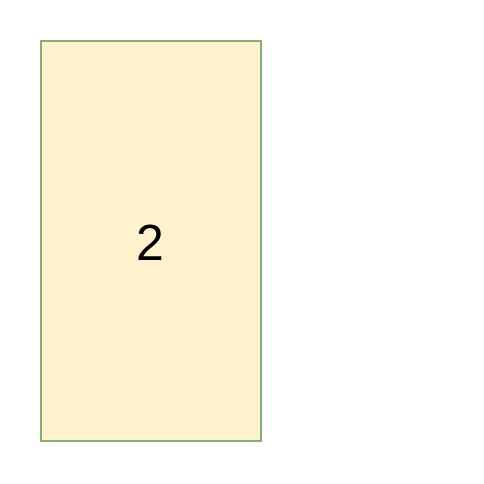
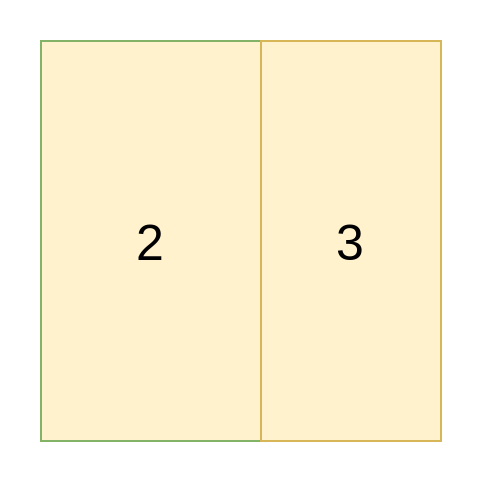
node "3": added
